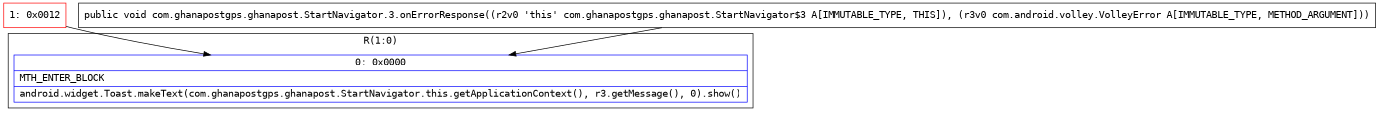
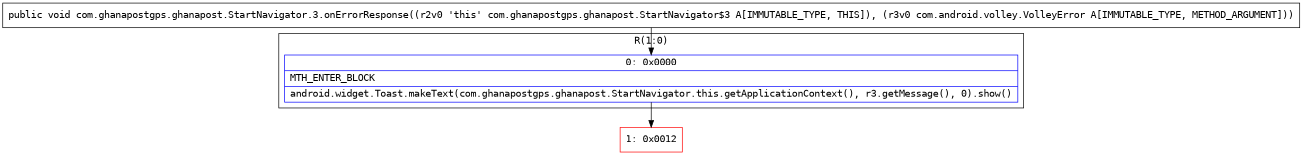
edge "1: 0x0012" -> "0: 0x0000": reversed
